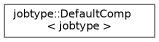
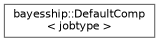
node "jobtype::DefaultComp < jobtype >": label "jobtype::DefaultComp < jobtype >" -> "bayesship::DefaultComp < jobtype >"
